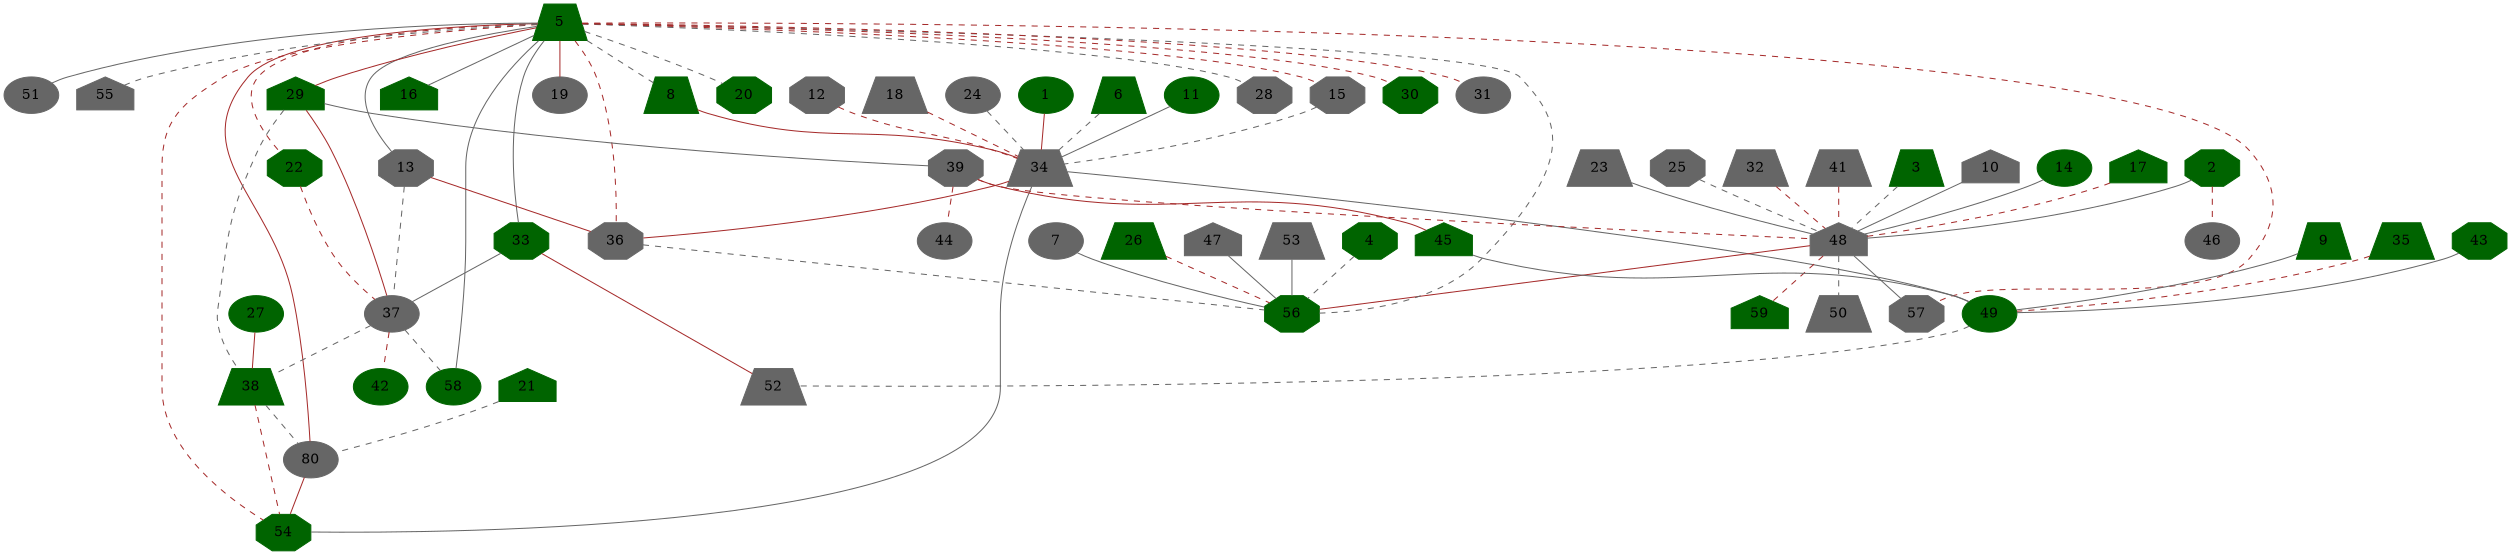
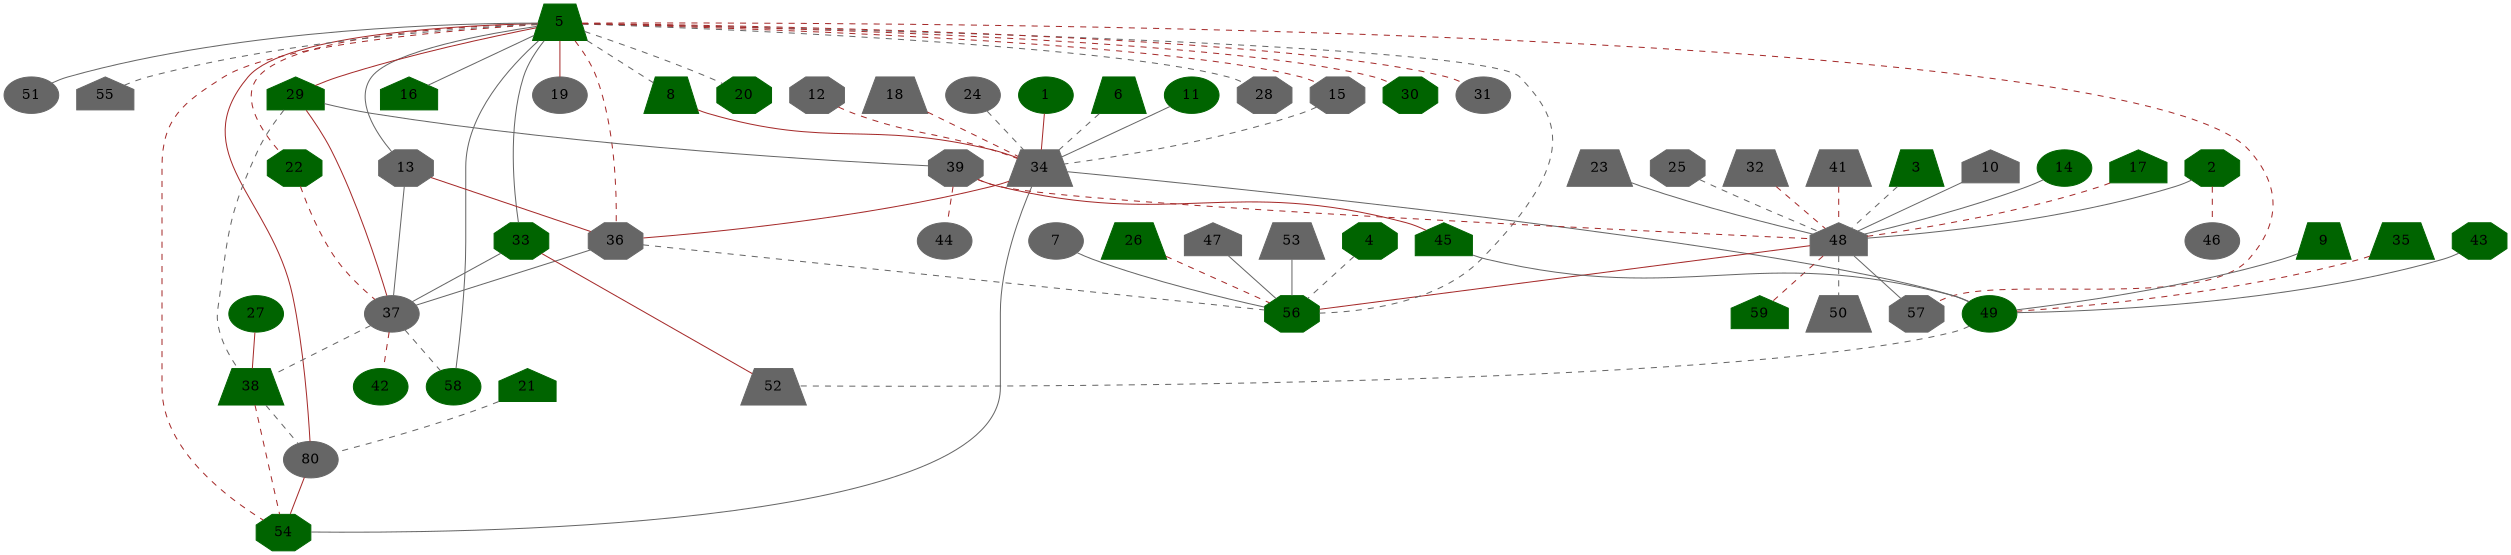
edge "13" -- "37": style dashed -> solid
edge "36" -- "37": added
